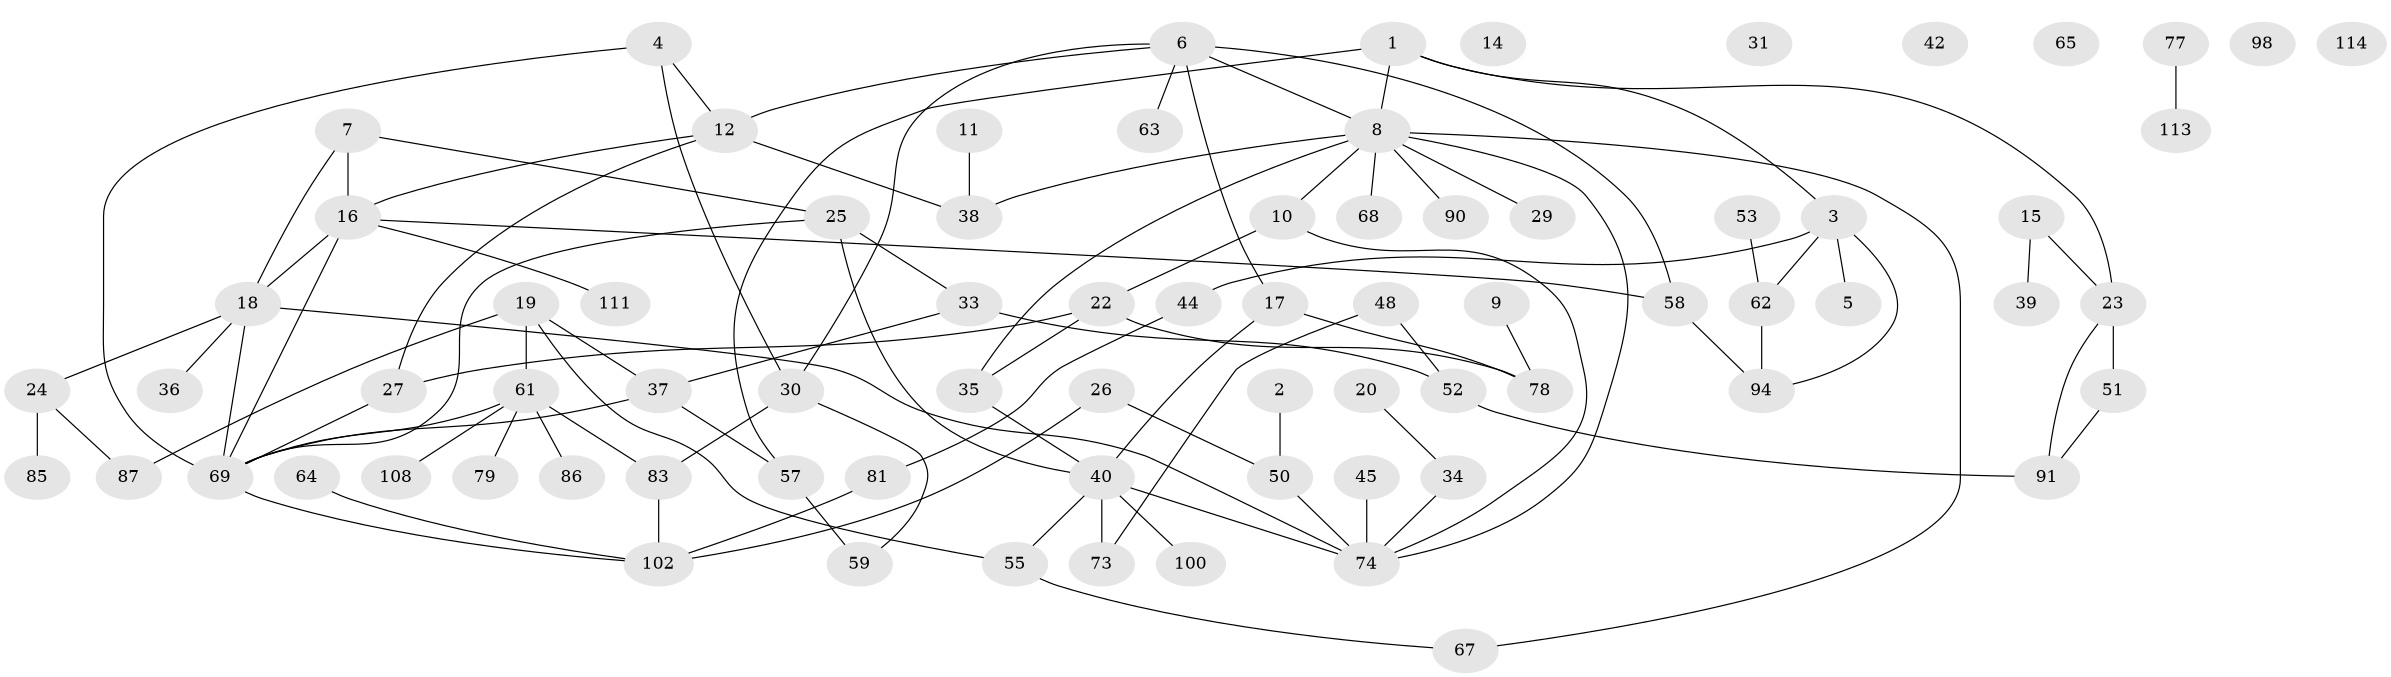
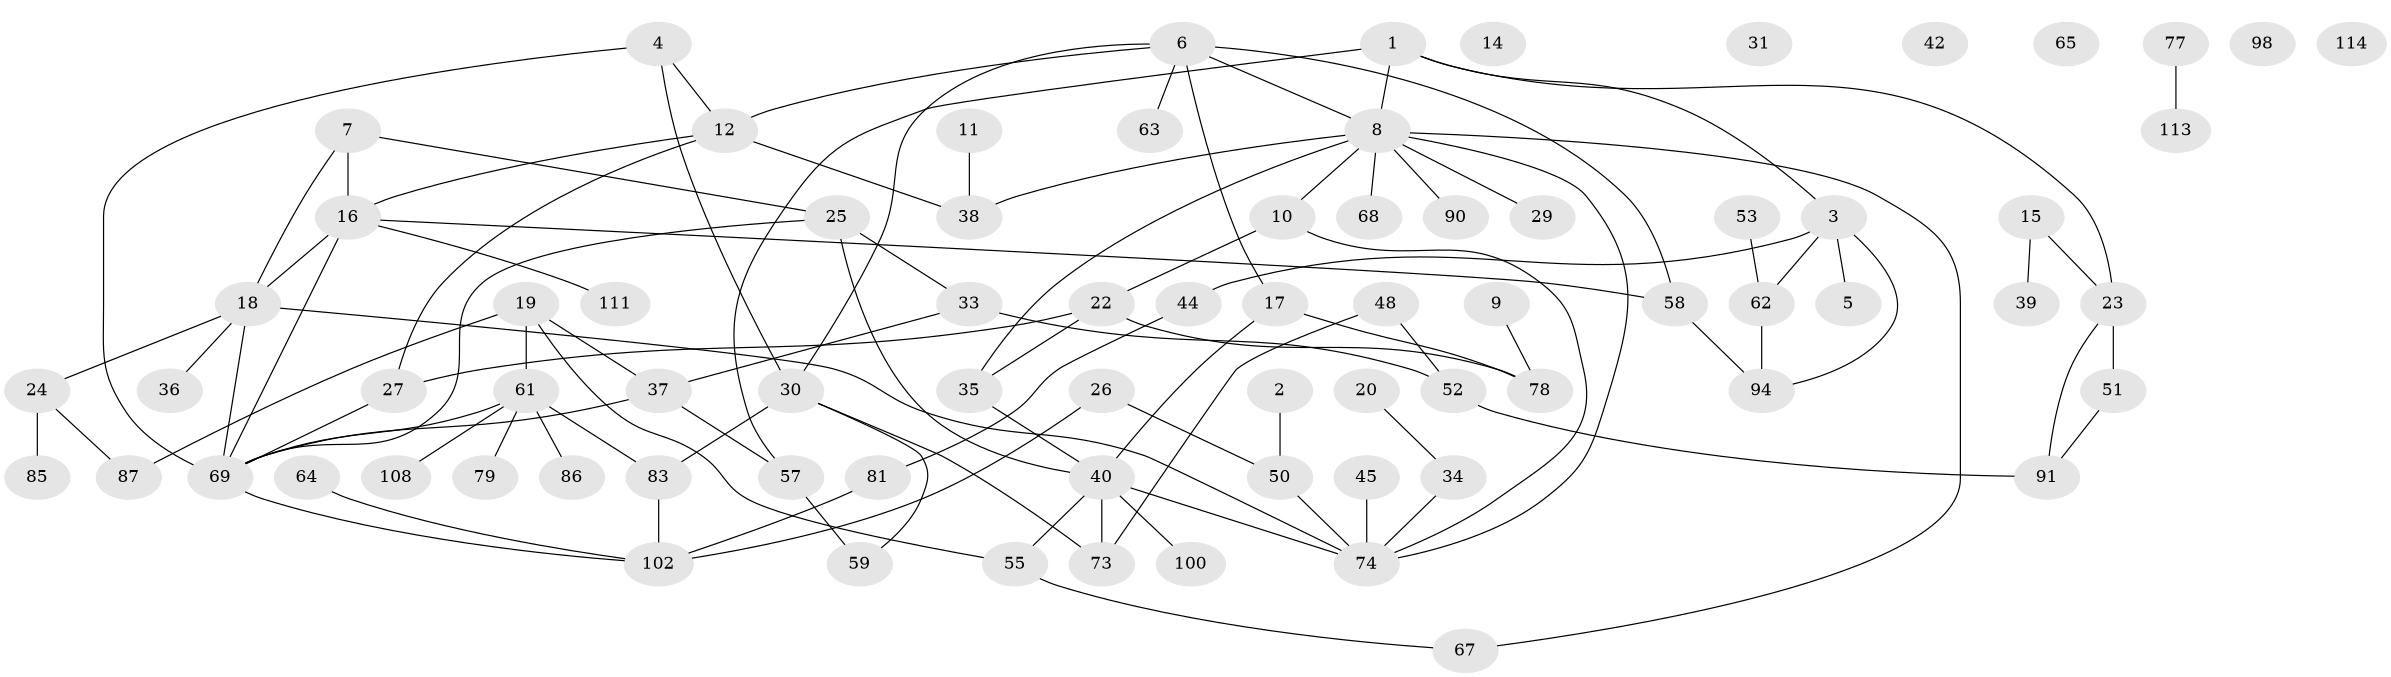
edge "30" -- "73": added
